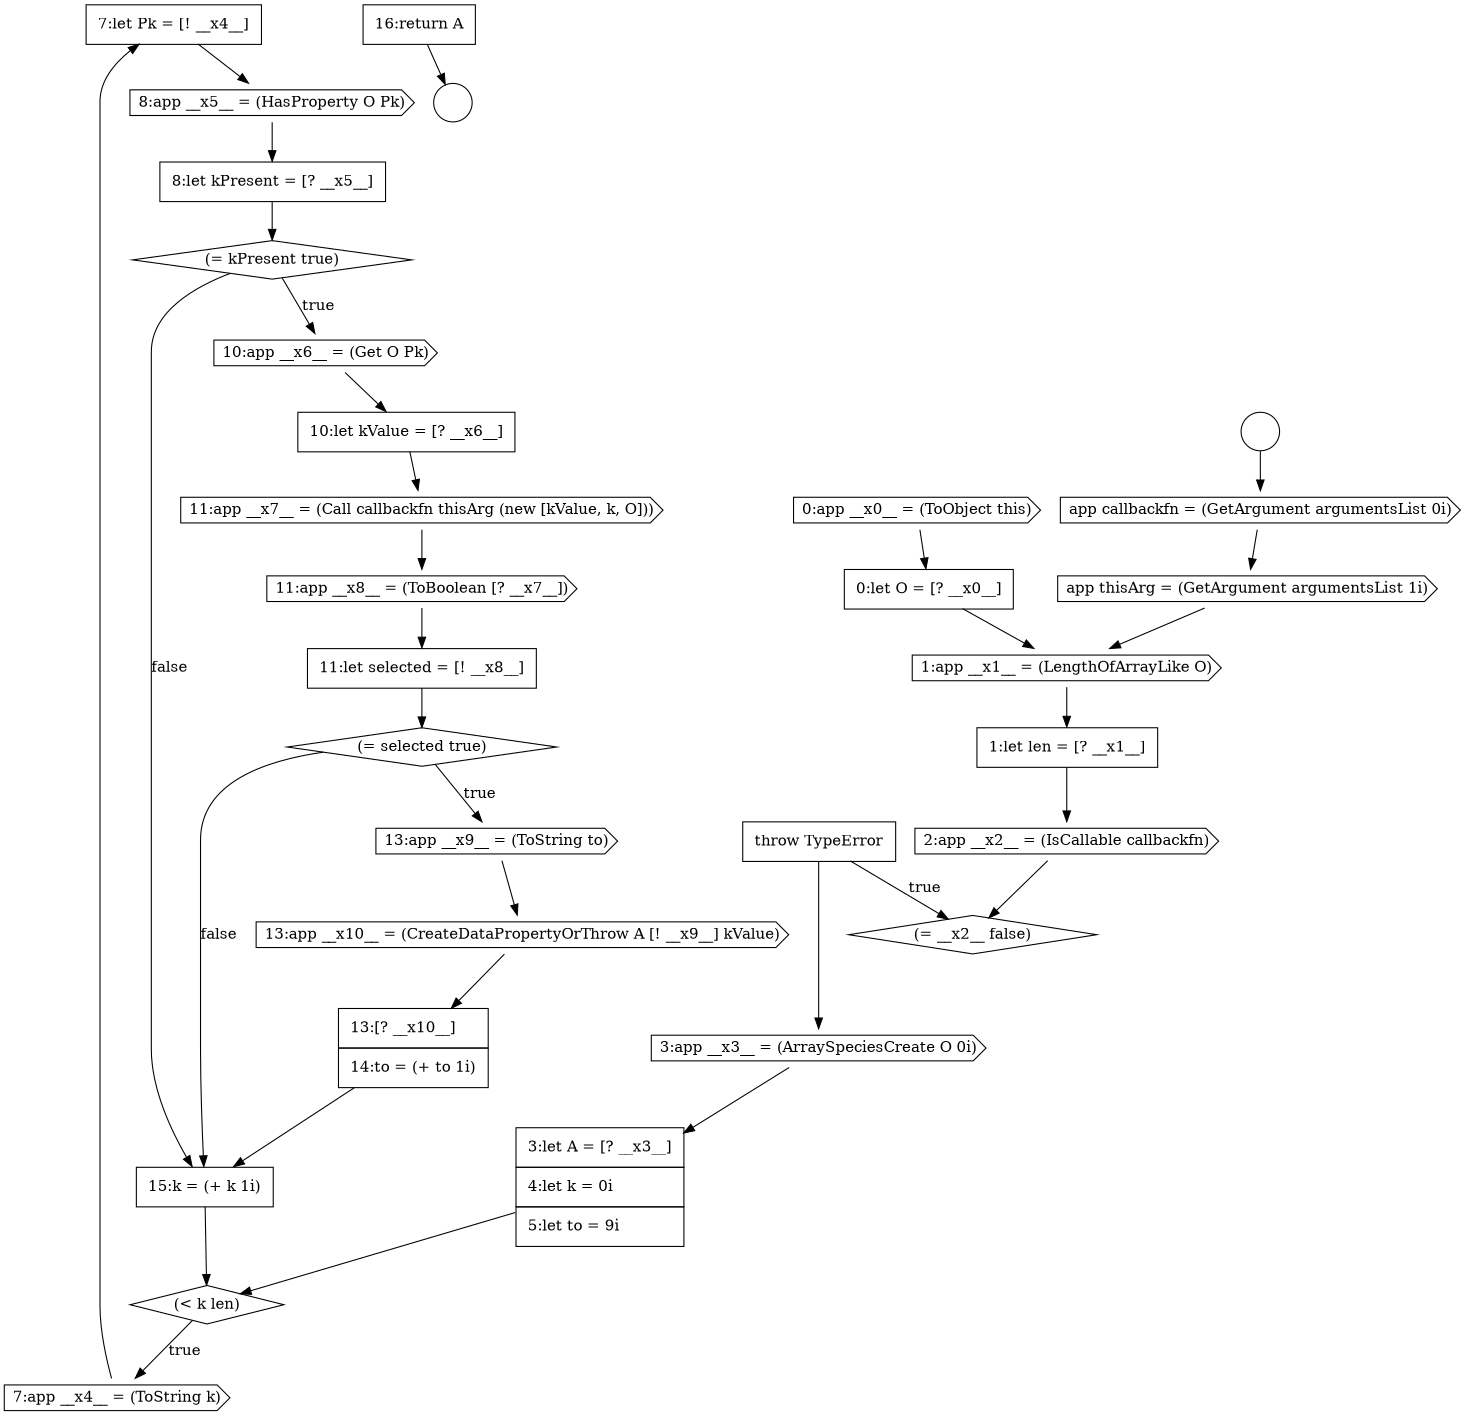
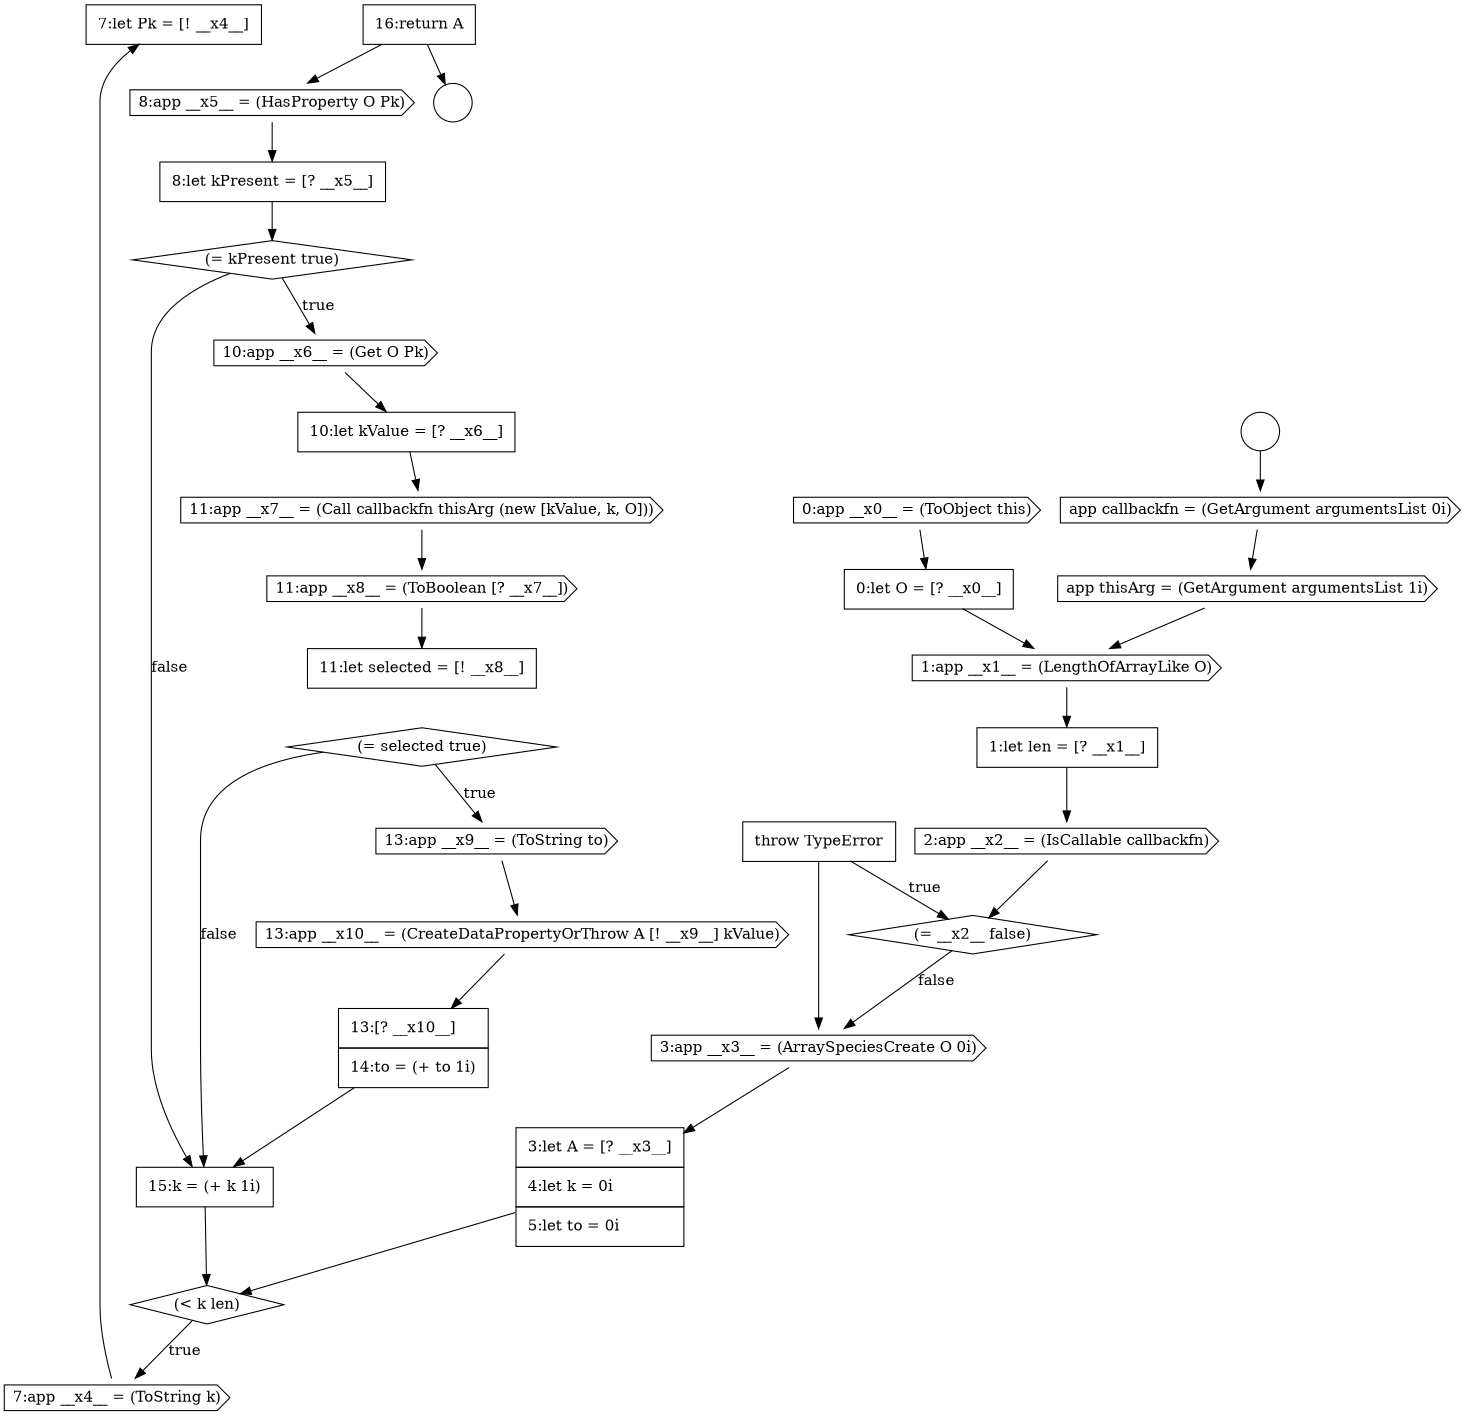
edge "7:let Pk = [! __x4__]" -> "8:app __x5__ = (HasProperty O Pk)": now "16:return A" -> "8:app __x5__ = (HasProperty O Pk)"
edge "11:let selected = [! __x8__]" -> "(= selected true)": removed
edge "(= __x2__ false)" -> "3:app __x3__ = (ArraySpeciesCreate O 0i)": added, label "false"
node "3:let A = [? __x3__]": text "5:let to = 9i" -> "5:let to = 0i"
